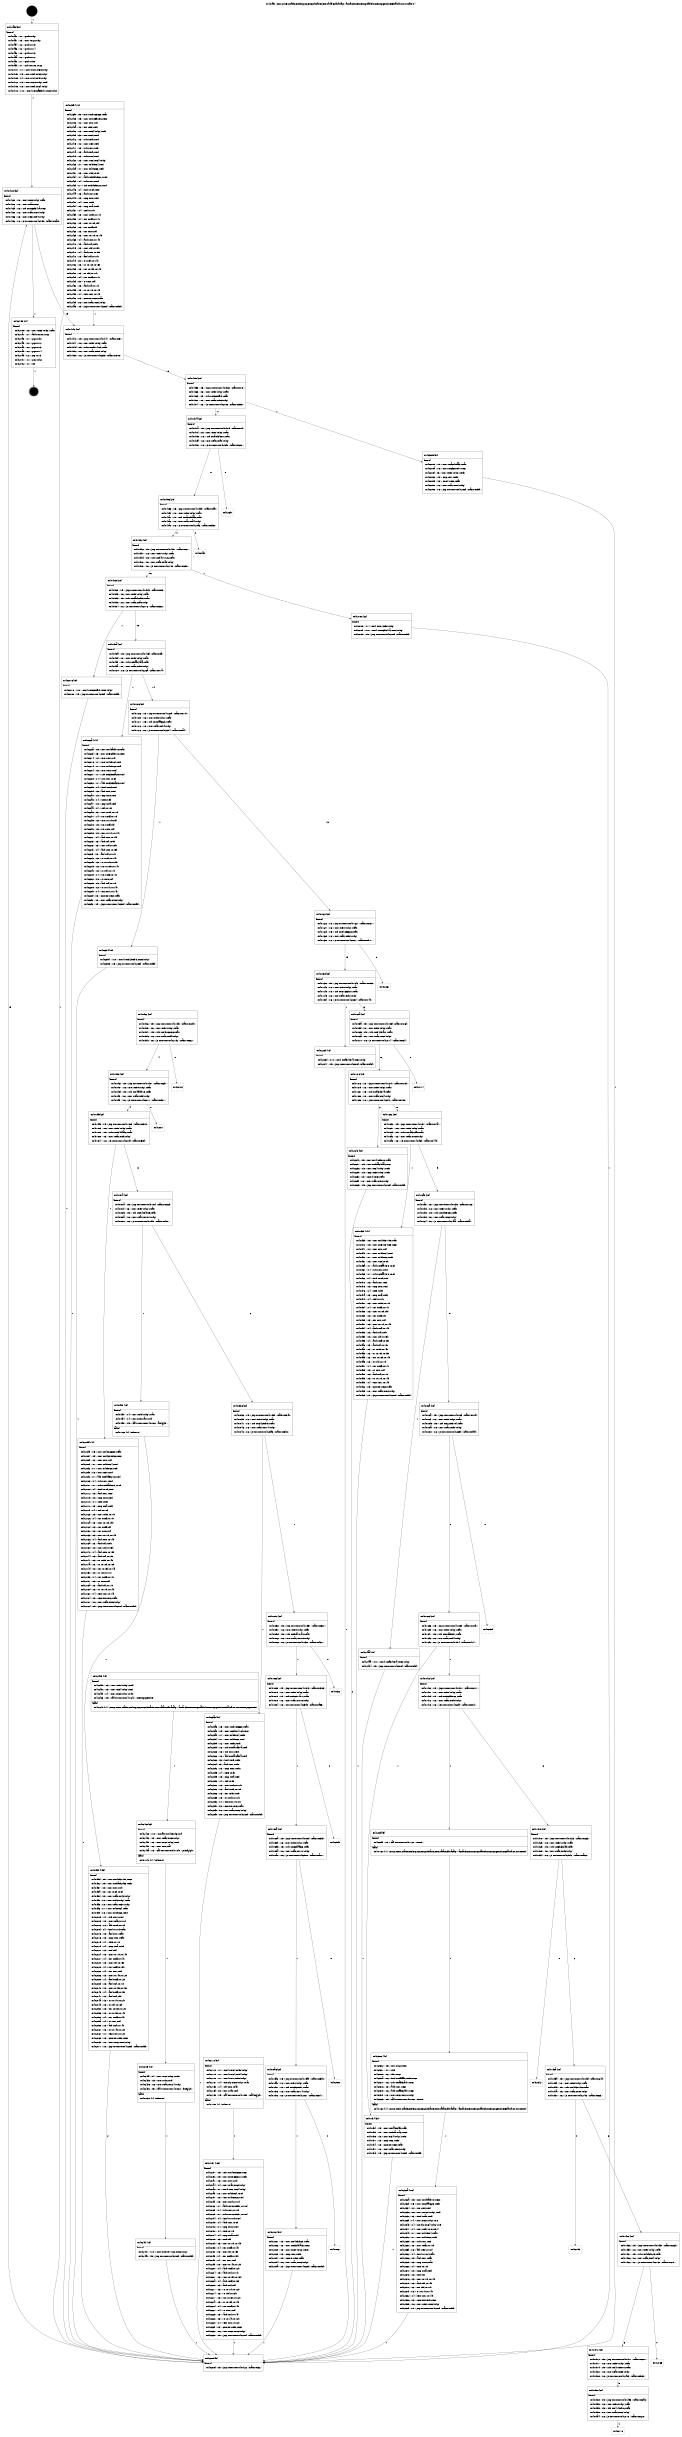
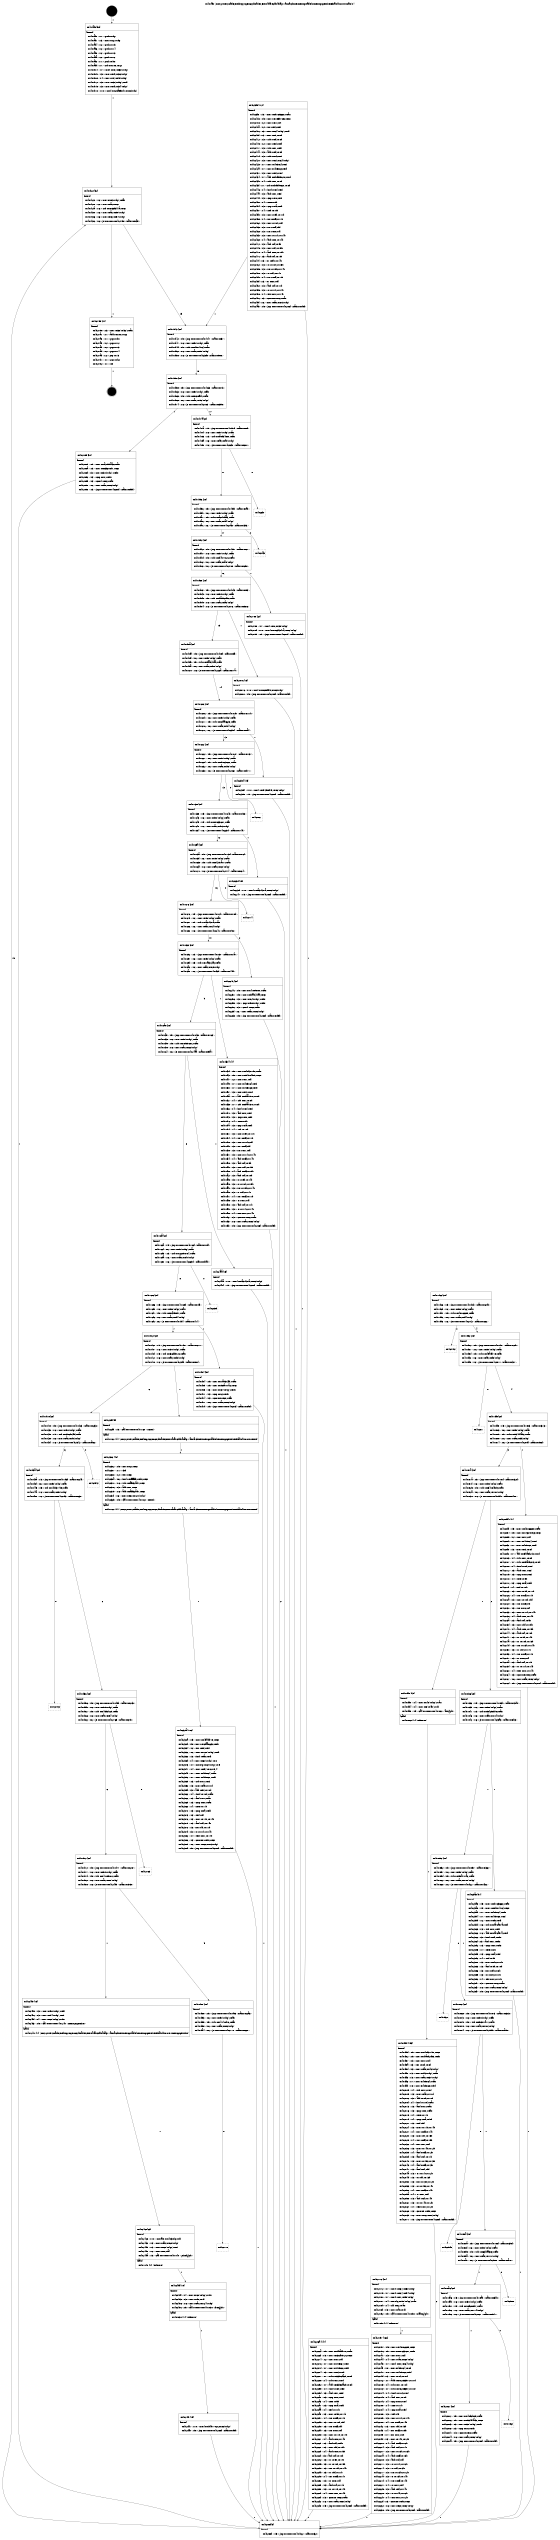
edge "0x401bea [28]" -> "0x40226a [147]": removed, label "1"
edge "0x401d72 [28]" -> "0x4024b9 [15]": added, label "1"
